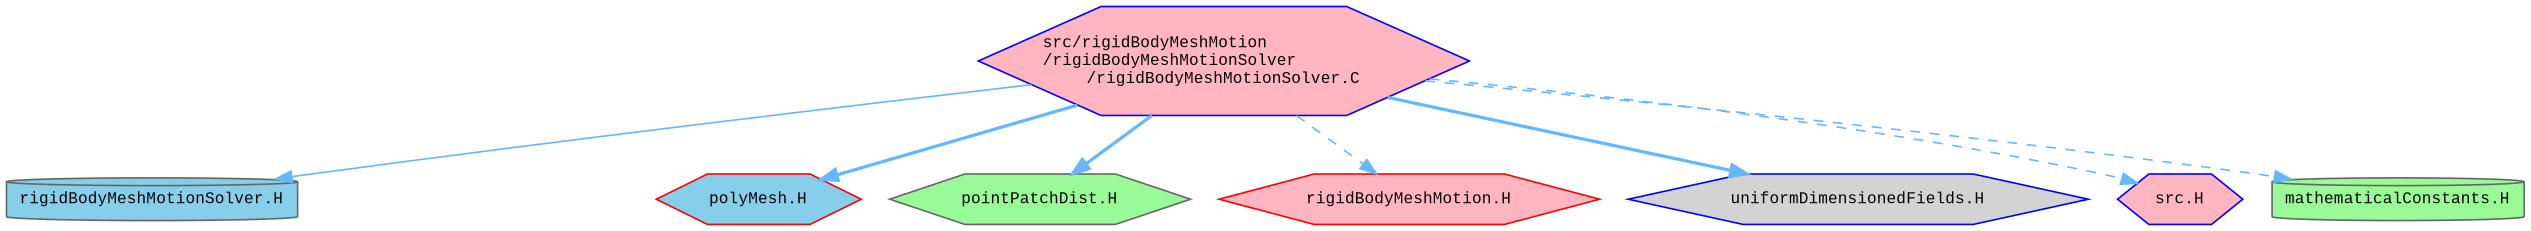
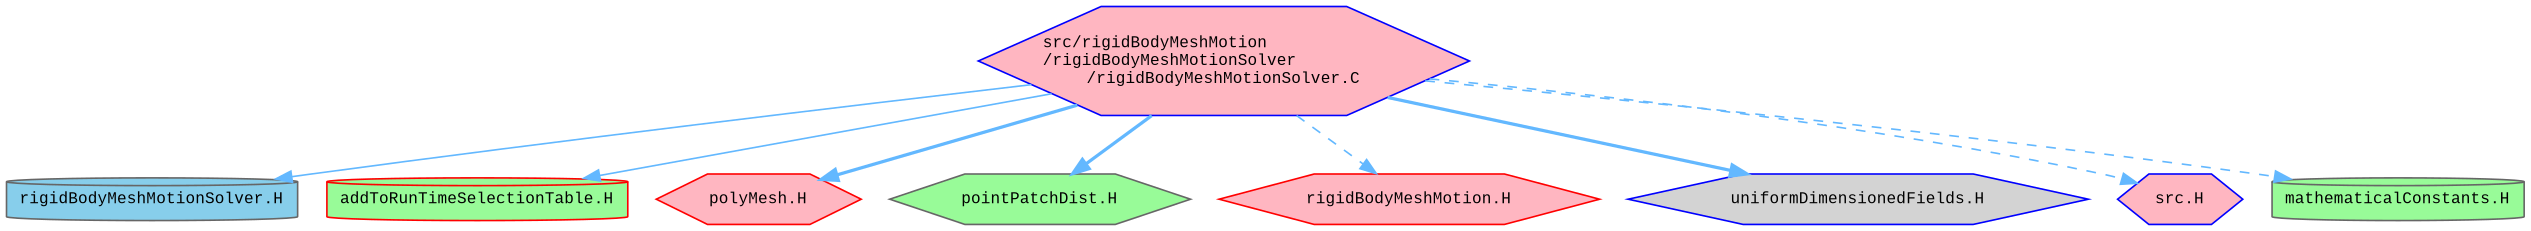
node "addToRunTimeSelectionTable.H": added
node "polyMesh.H": fillcolor skyblue -> lightpink
